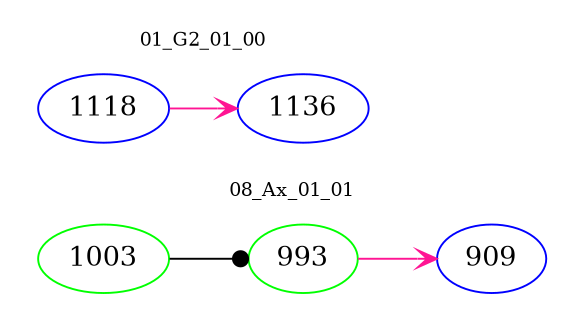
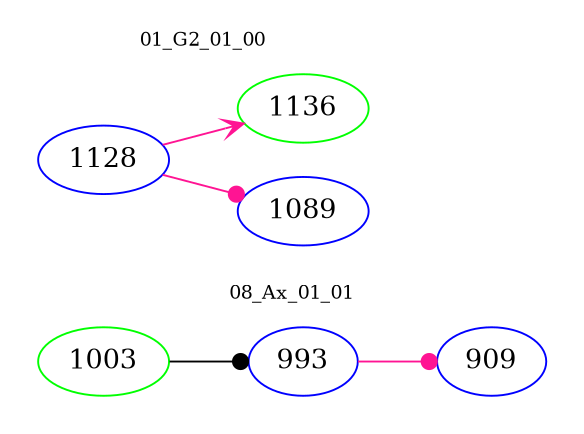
node "1118": label "1118" -> "1128"
node "1136": color blue -> green
node "1089": added
node "993": color green -> blue
edge "993" -> "909": arrowhead vee -> dot
